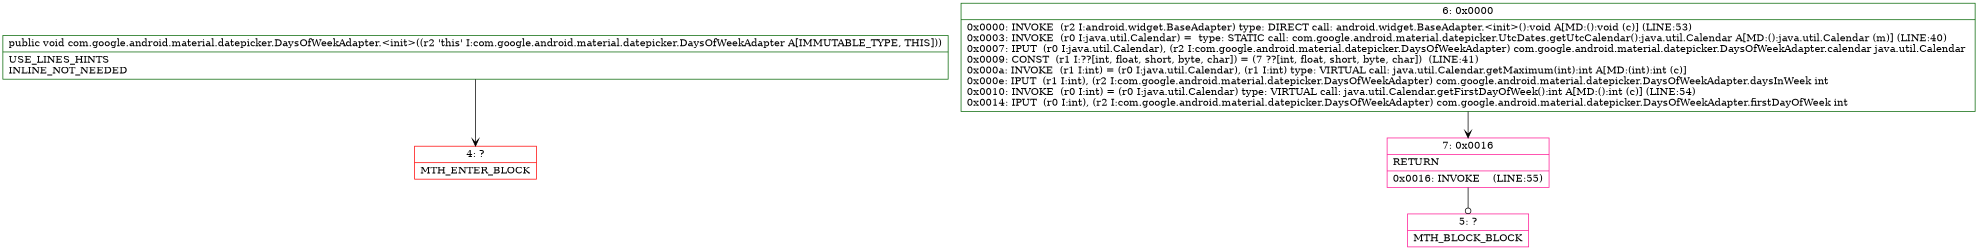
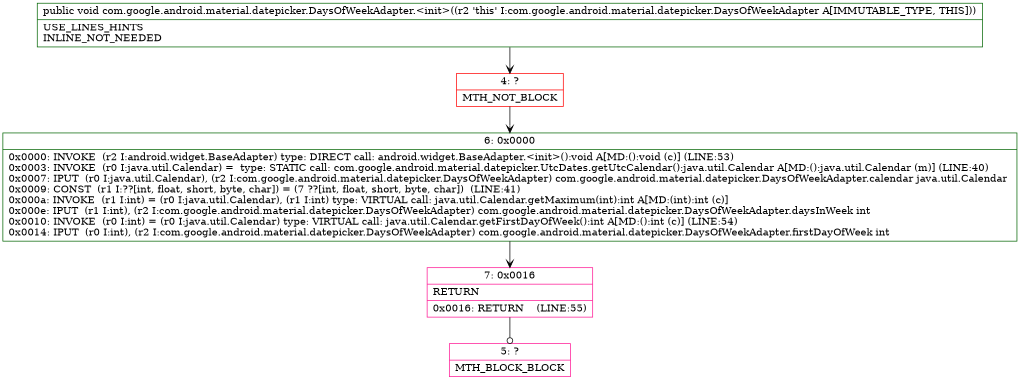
edge "4: ?" -> "6: 0x0000": added
node "4: ?": text "MTH_ENTER_BLOCK" -> "MTH_NOT_BLOCK"
node "7: 0x0016": text "0x0016: INVOKE    (LINE:55)" -> "0x0016: RETURN    (LINE:55)"
